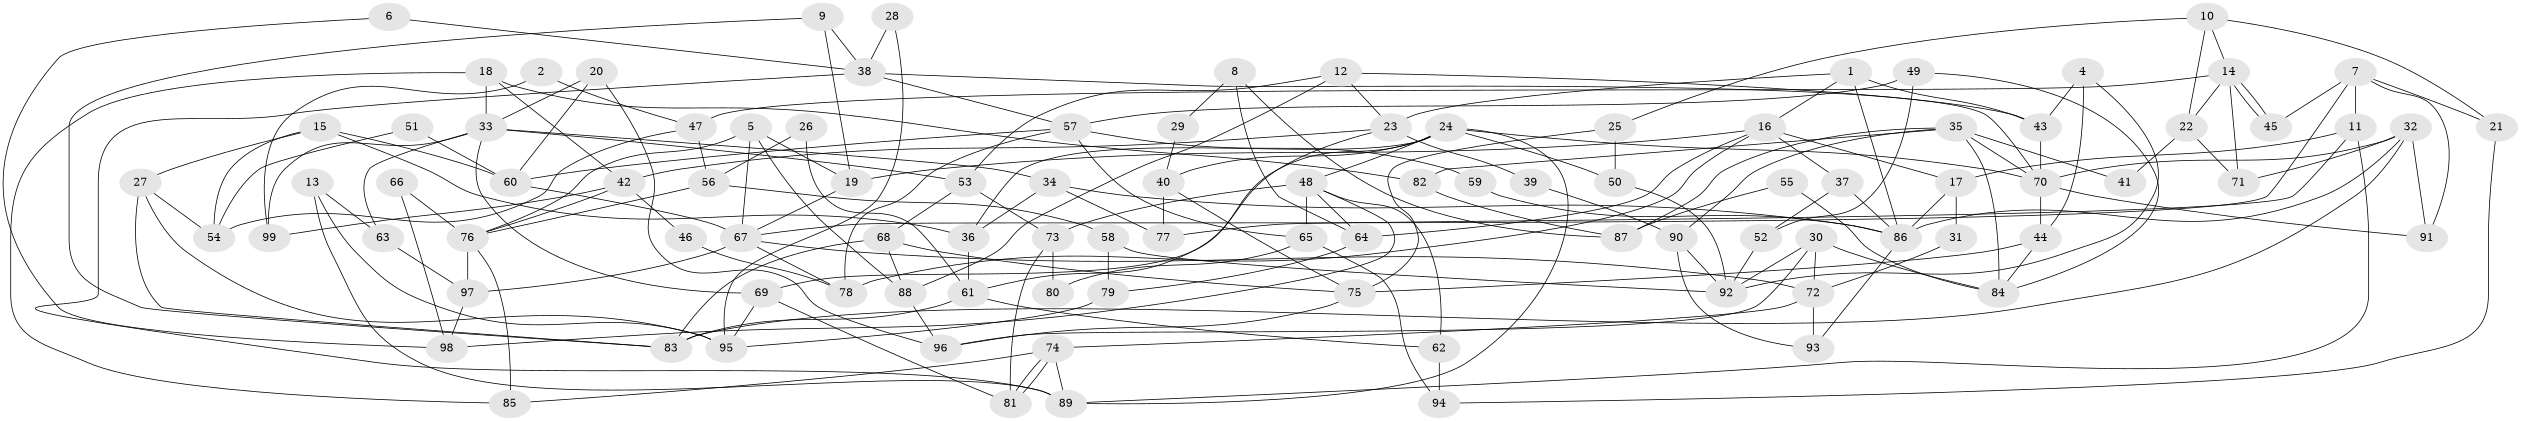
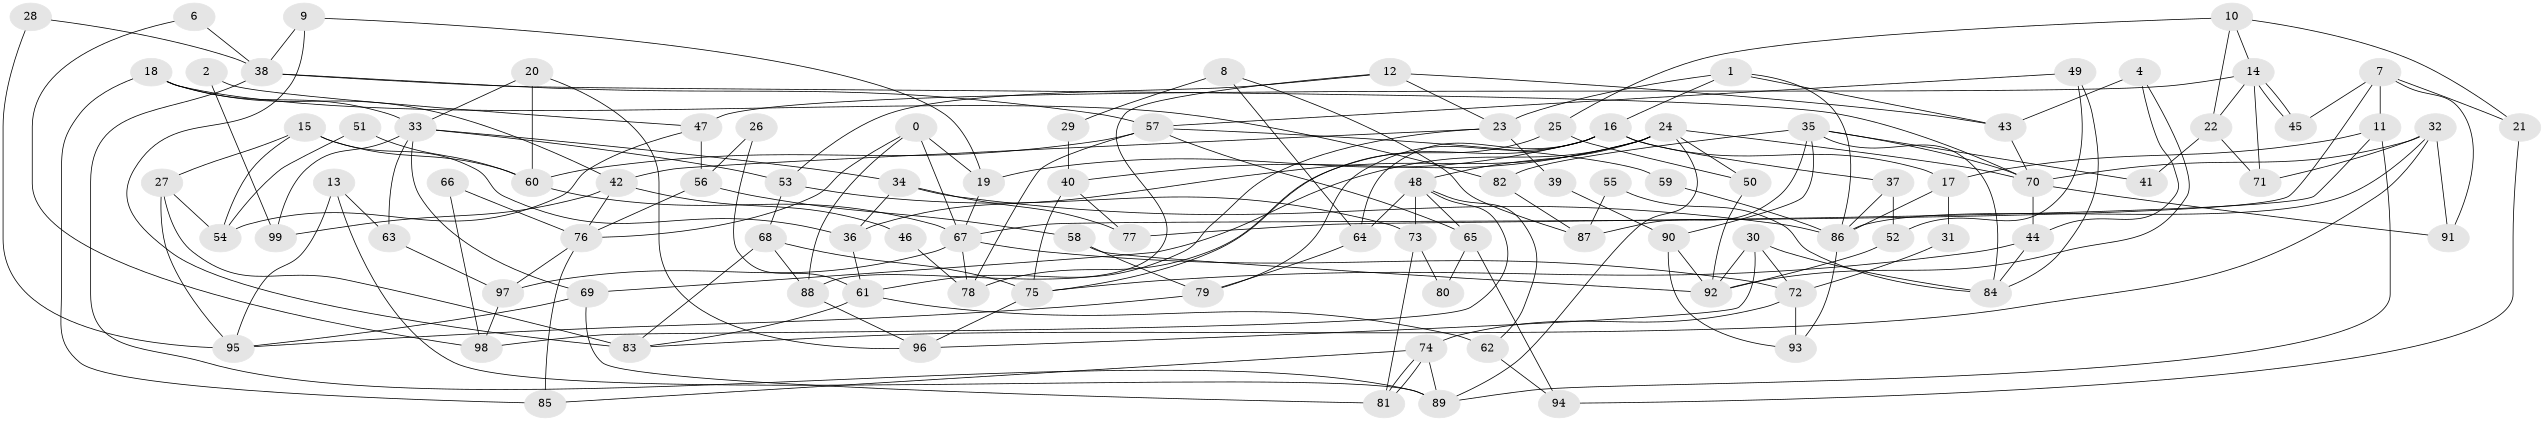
node "5": label "5" -> "0"
edge "16" -- "79": added
